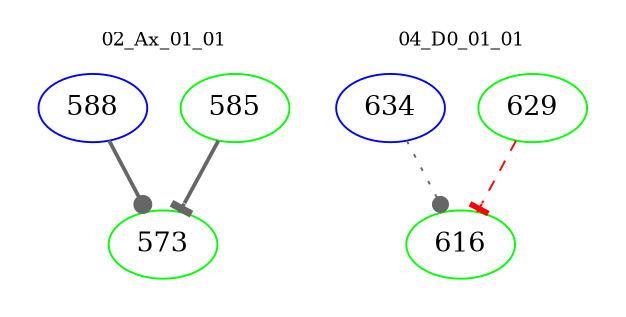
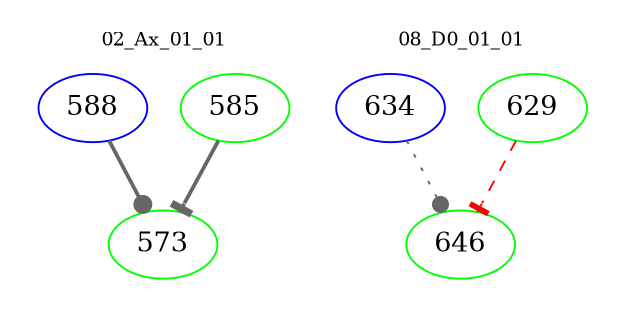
cluster "04_D0_01_01": label "04_D0_01_01" -> "08_D0_01_01"
node "616": label "616" -> "646"
